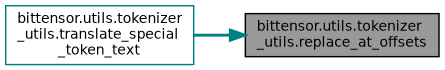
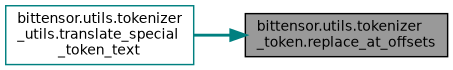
node "bittensor.utils.tokenizer _utils.replace_at_offsets": label "bittensor.utils.tokenizer _utils.replace_at_offsets" -> "bittensor.utils.tokenizer _token.replace_at_offsets"
